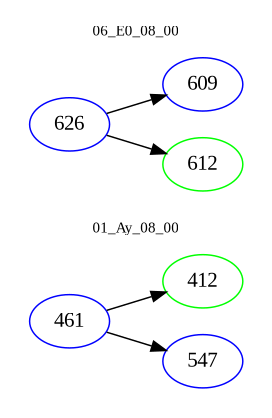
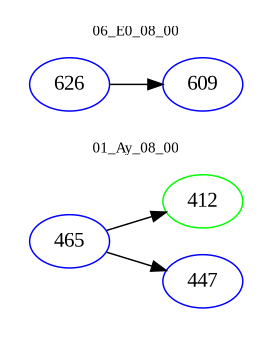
node "612": removed
node "461": label "461" -> "465"
node "547": label "547" -> "447"
